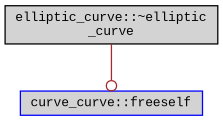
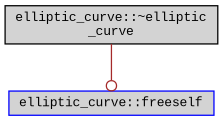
node "curve_curve::freeself": label "curve_curve::freeself" -> "elliptic_curve::freeself"
